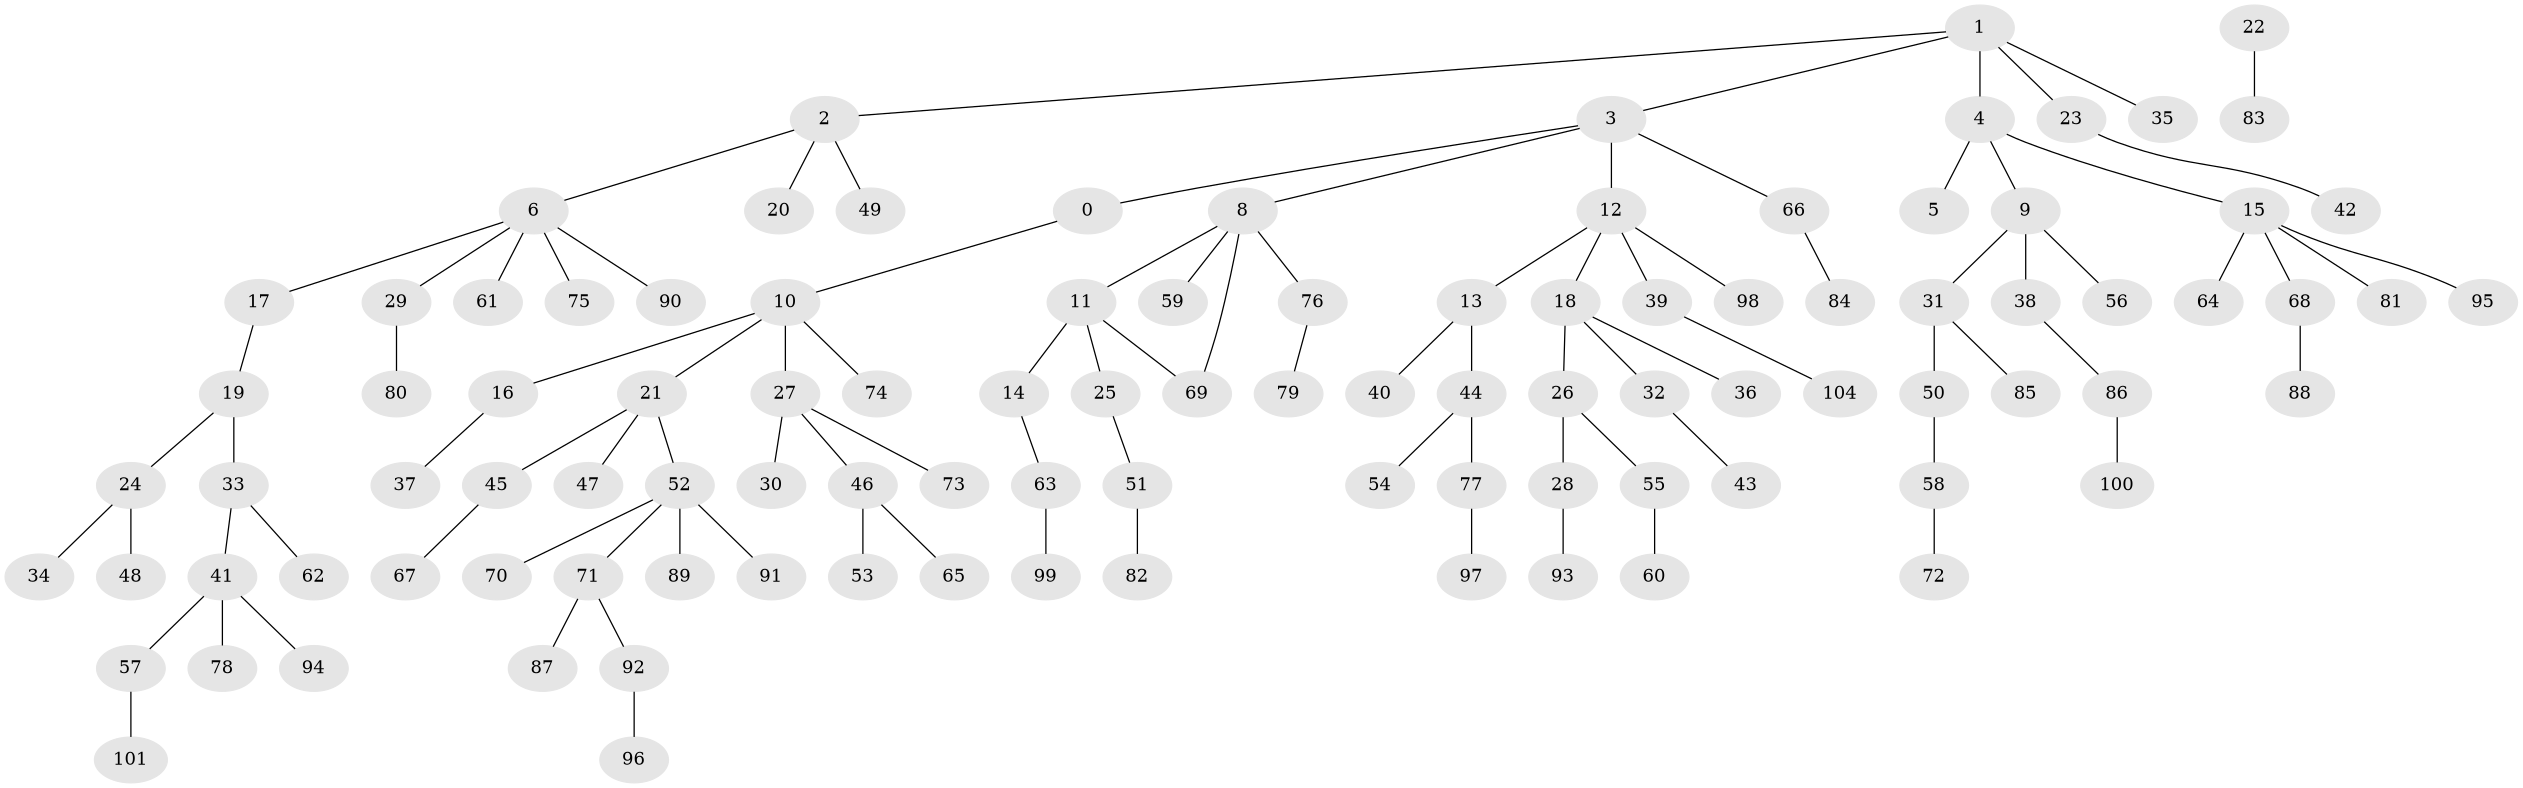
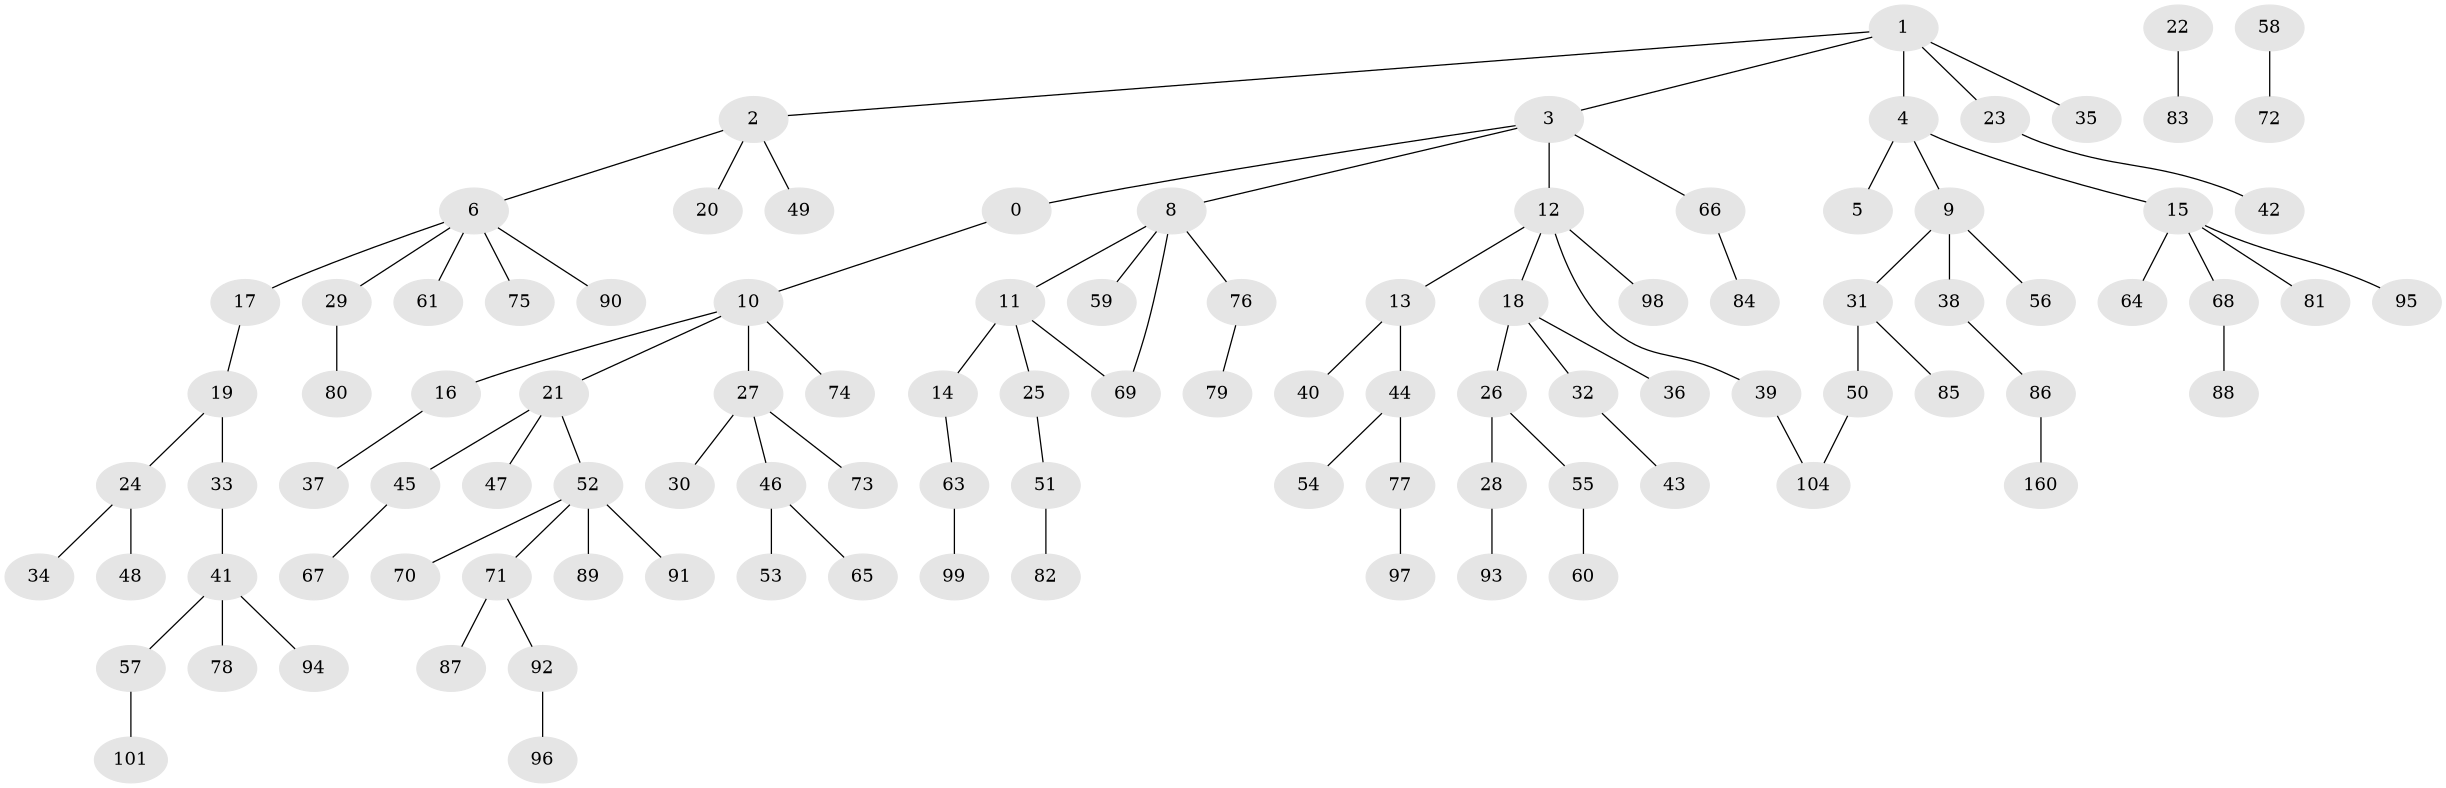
edge "50" -- "58": now "50" -- "104"
node "100": label "100" -> "160"
node "62": removed
